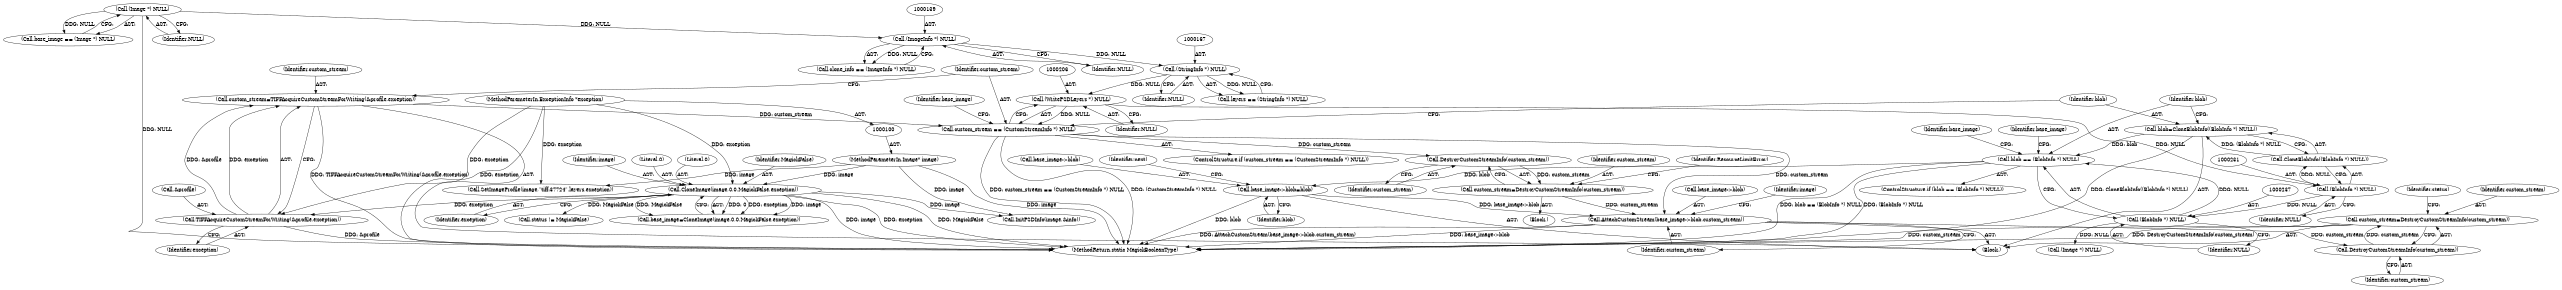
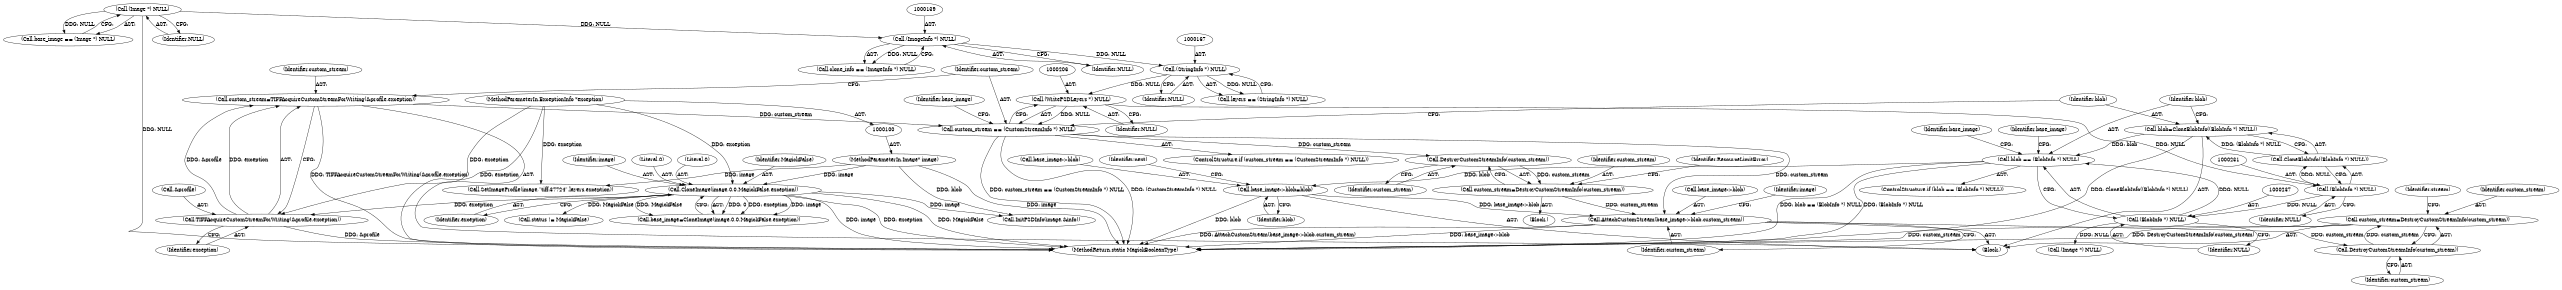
edge "(MethodParameterIn,Image* image)" -> "(Call,InitPSDInfo(image,&info))": label "DDG: image" -> "DDG: blob"
node "(Identifier,status)": label "(Identifier,status)" -> "(Identifier,stream)"
